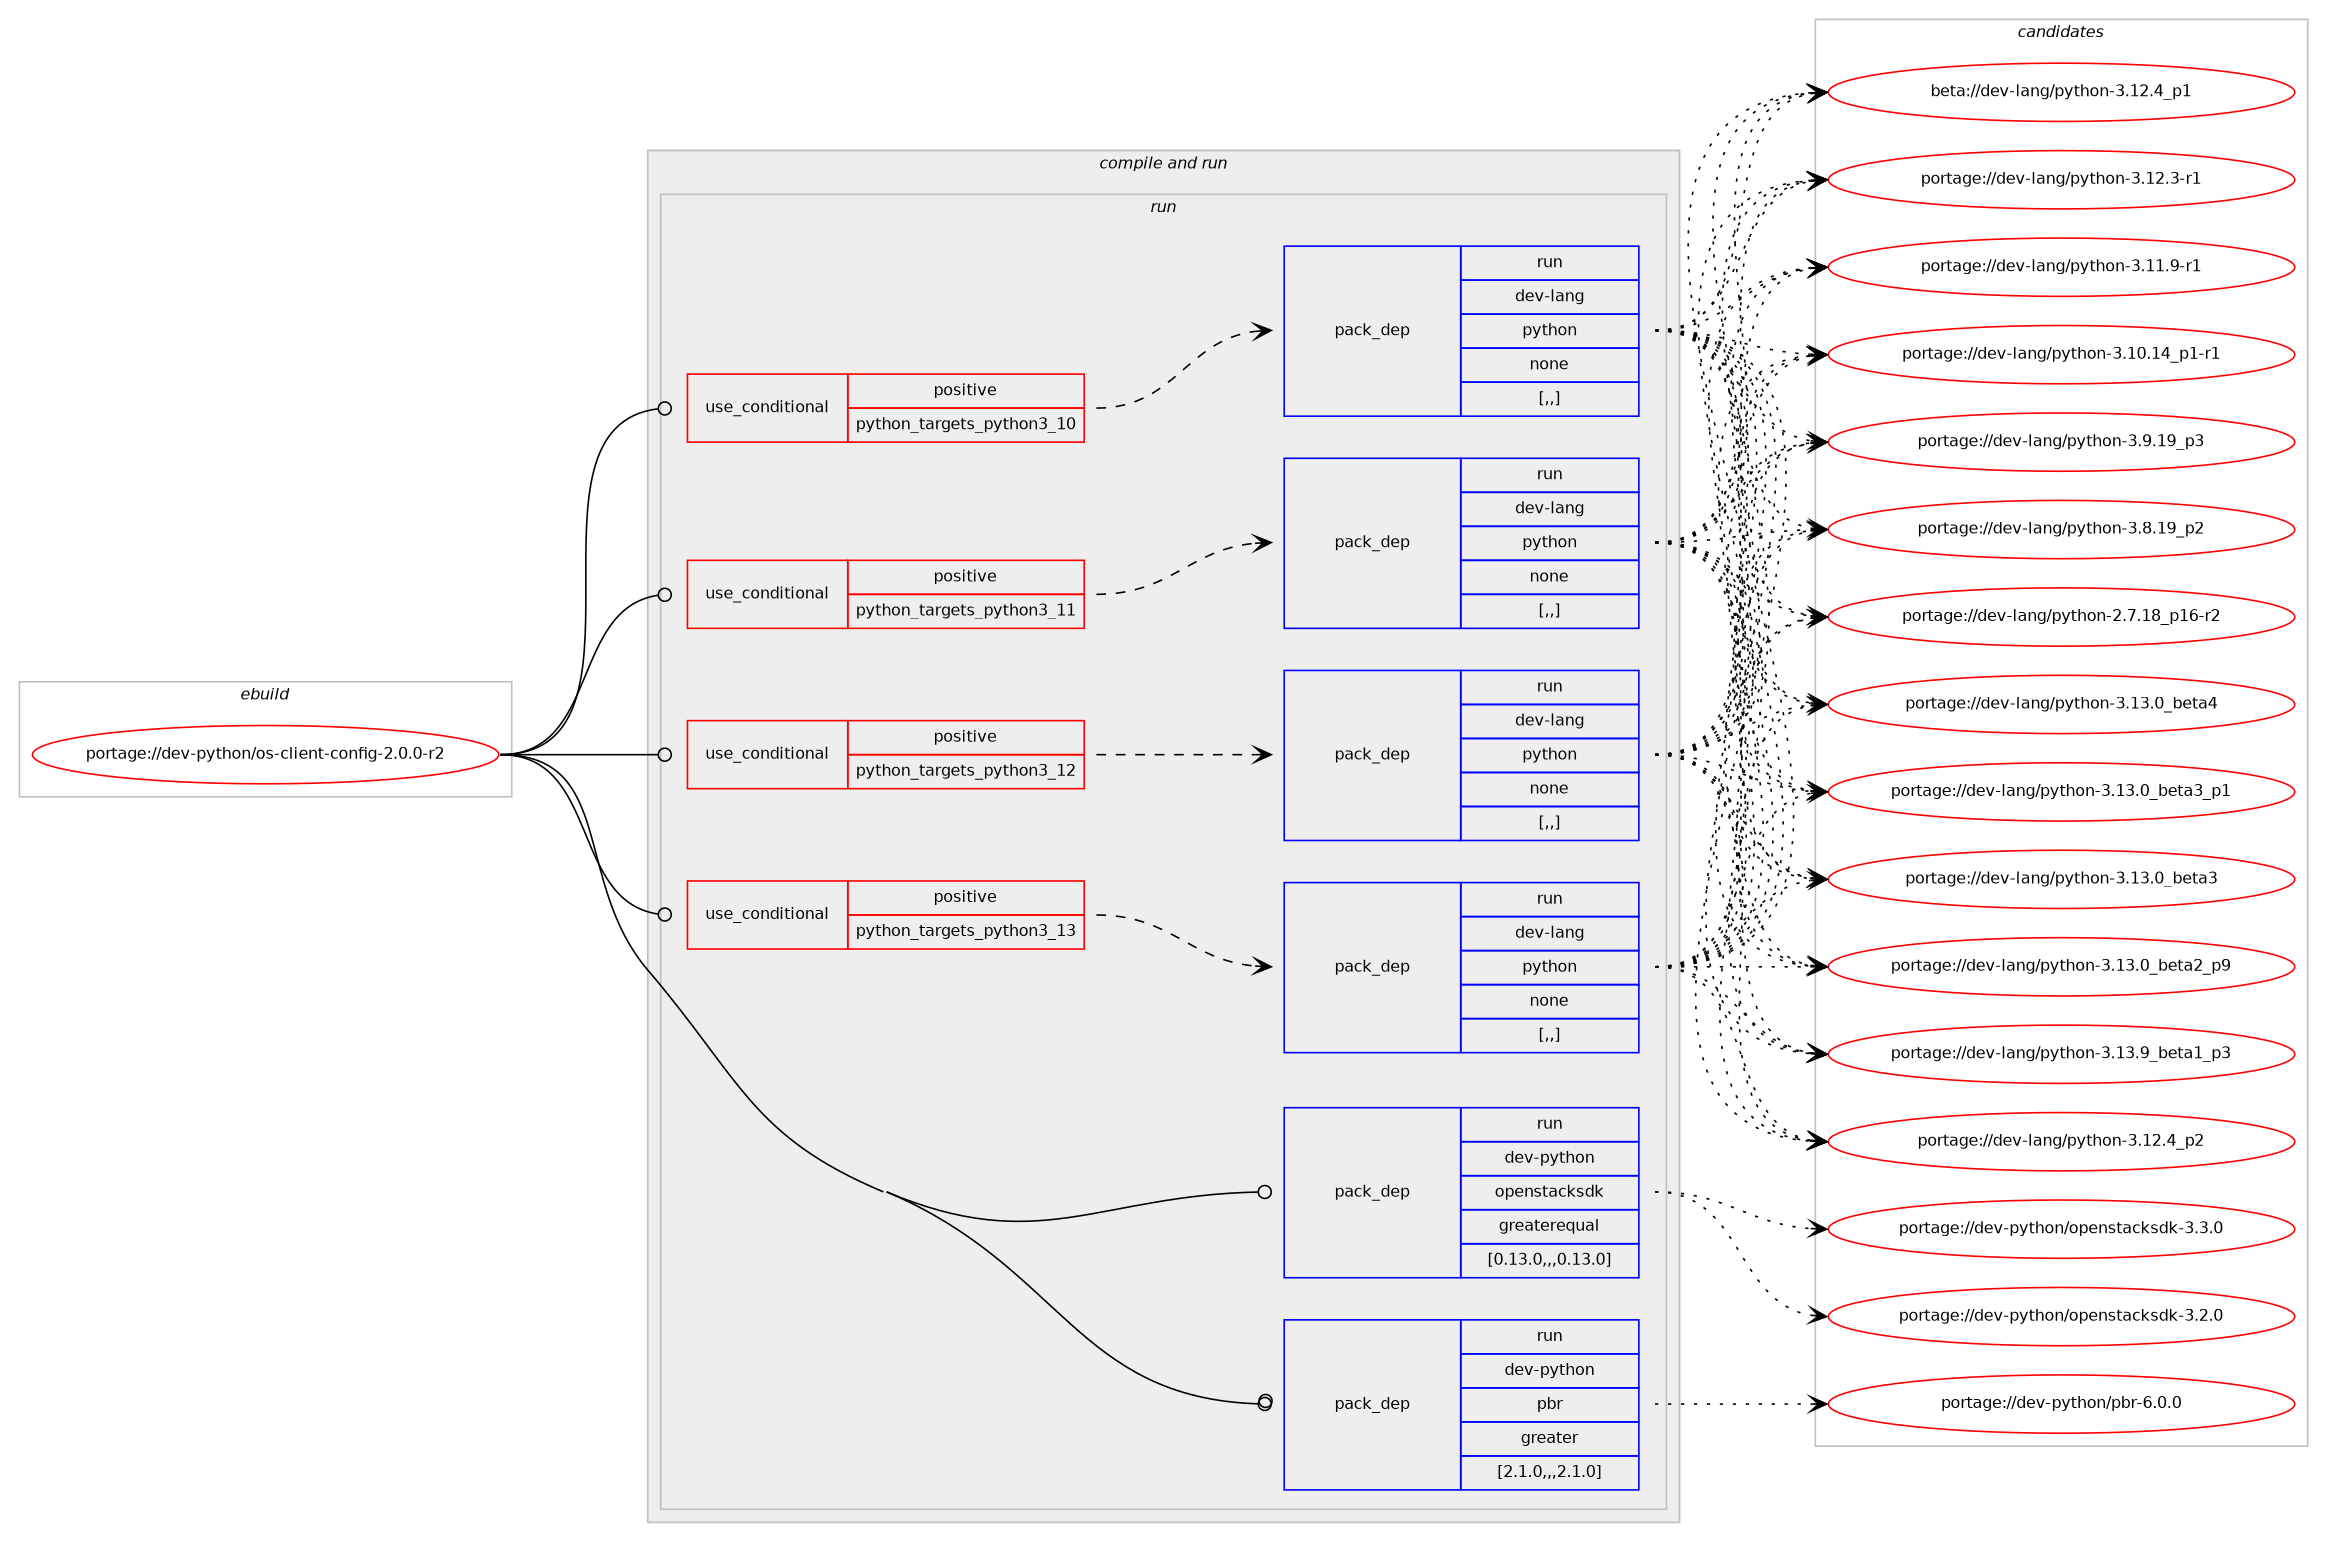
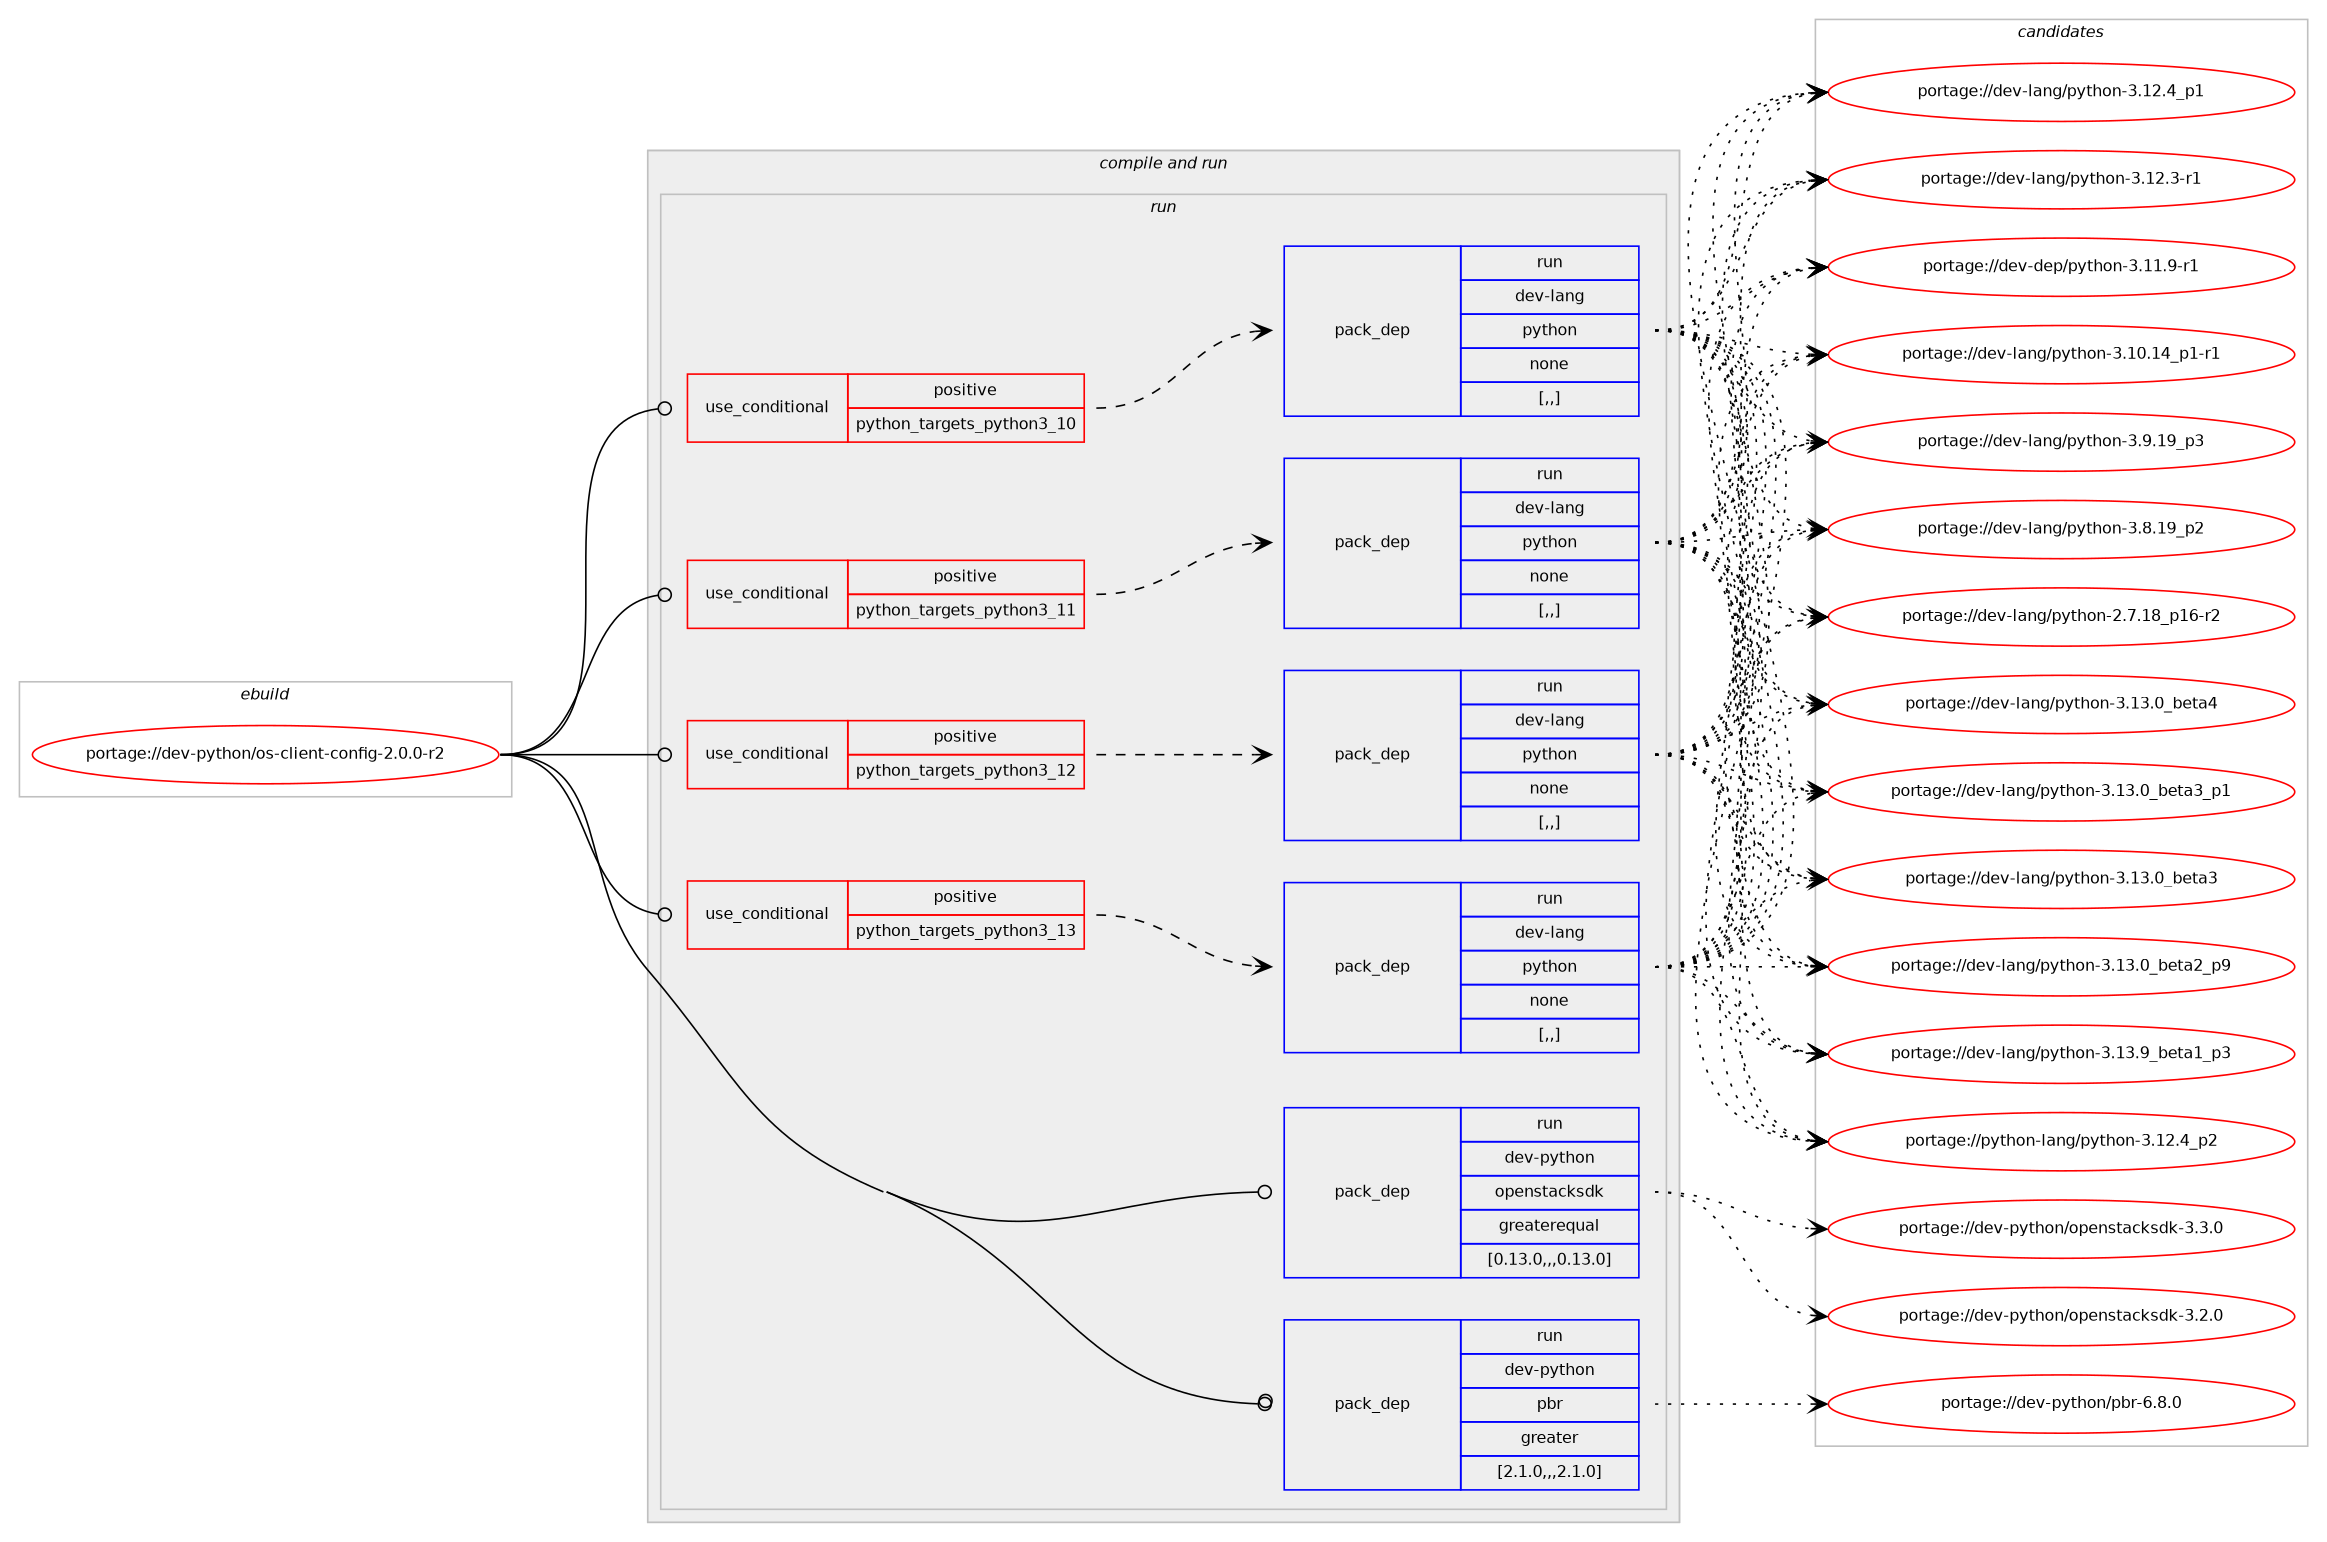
node "beta://dev-lang/python-3.12.4_p1": label "beta://dev-lang/python-3.12.4_p1" -> "portage://dev-lang/python-3.12.4_p1"
node "portage://dev-lang/python-3.11.9-r1": label "portage://dev-lang/python-3.11.9-r1" -> "portage://dev-dep/python-3.11.9-r1"
node "portage://dev-lang/python-3.12.4_p2": label "portage://dev-lang/python-3.12.4_p2" -> "portage://python-lang/python-3.12.4_p2"
node "portage://dev-python/pbr-6.0.0": label "portage://dev-python/pbr-6.0.0" -> "portage://dev-python/pbr-6.8.0"
